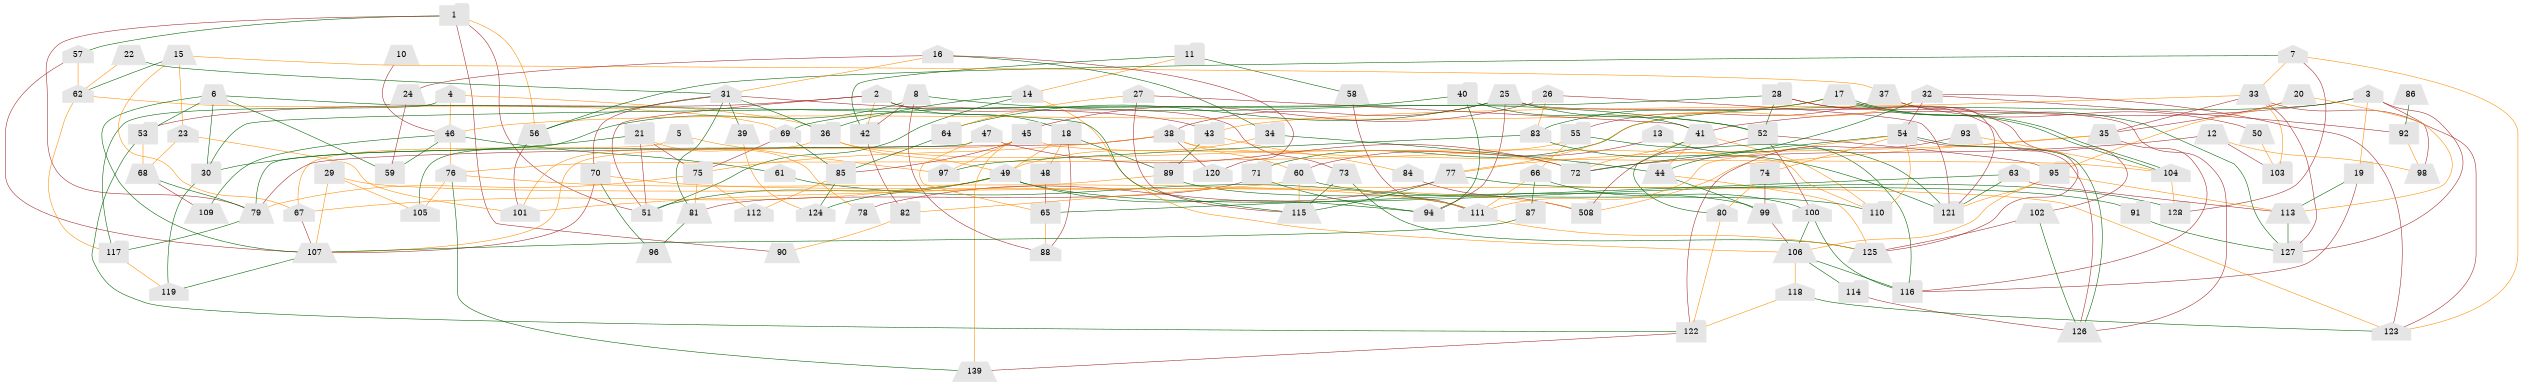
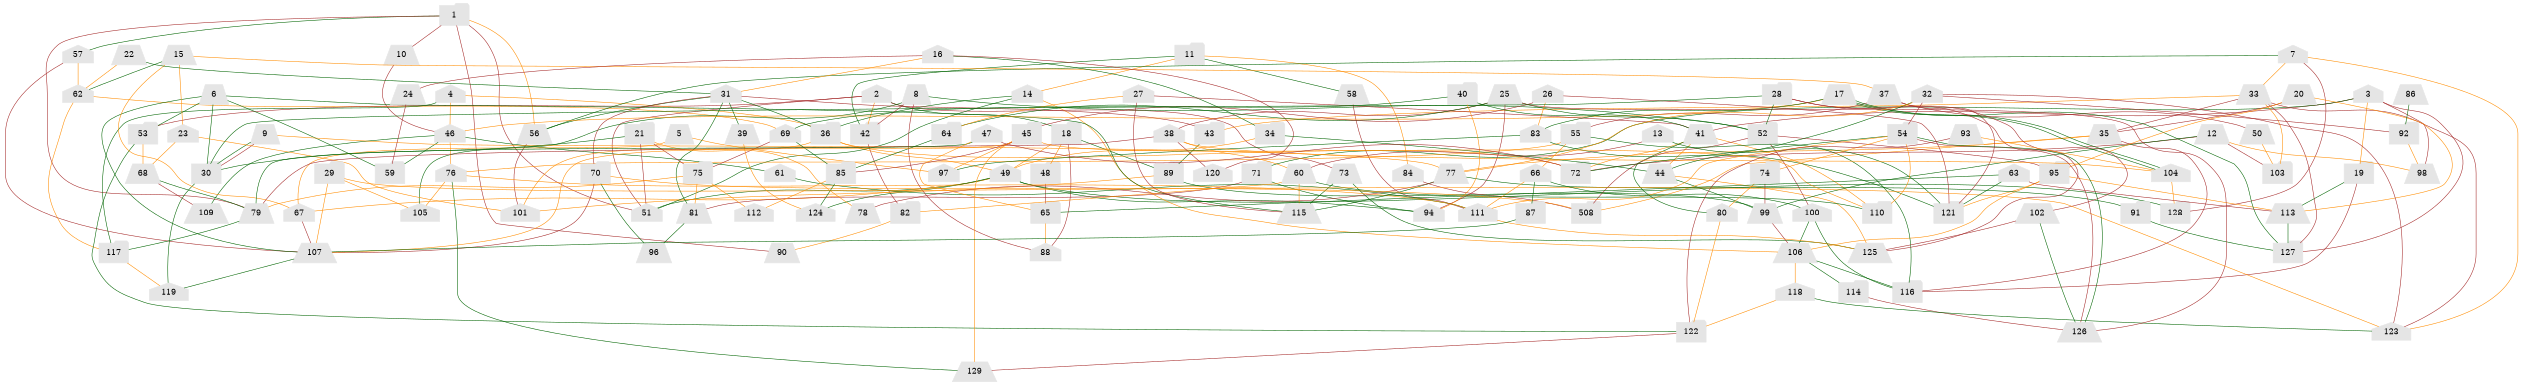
edge "1" -- "10": added
node "9": added
edge "38" -- "75": removed
edge "43" -- "84": now "11" -- "84"
edge "40" -- "94": color darkgreen -> darkorange
edge "12" -- "99": added
node "139": label "139" -> "129"
